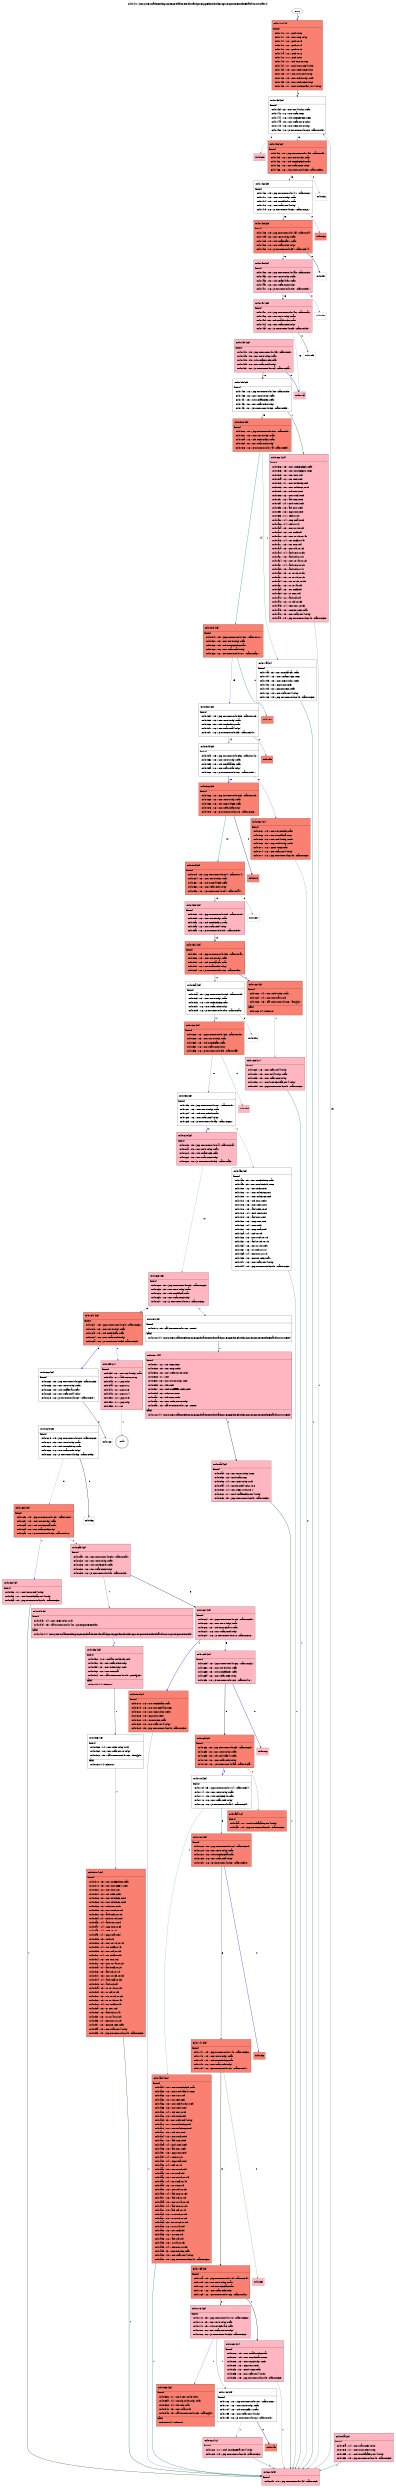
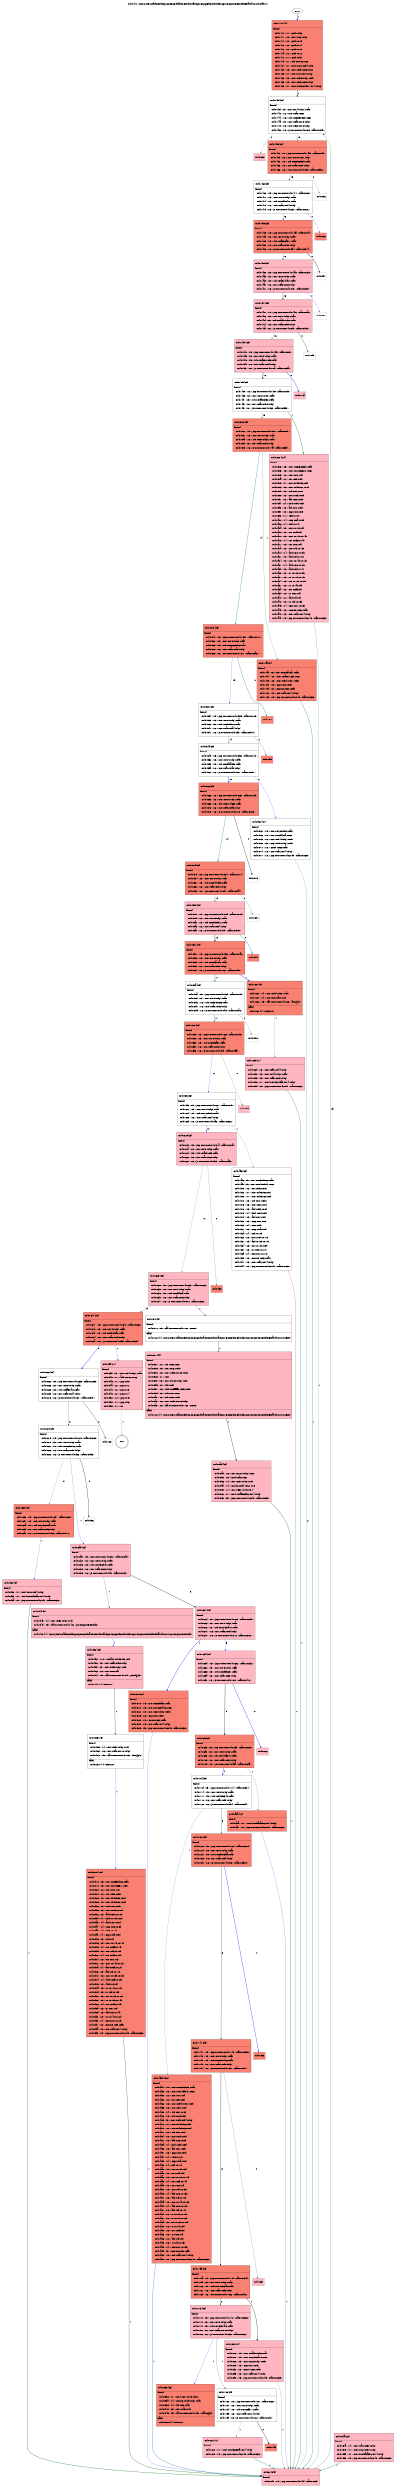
edge "0x4014b7 [25]" -> "0x4017ca": now "0x4014b7 [25]" -> "0x4014d0 [25]"
node "0x4017af [27]": fillcolor white -> salmon
node "0x401961 [27]": fillcolor salmon -> white
node "0x402018": fillcolor salmon -> white
node "0x401f1b": added
node "0x401f03": added
edge "0x401660 [25]" -> "0x401679 [25]": added, label "8"
node "Final": label "Final" -> "Exit"
edge "0x401692 [25]" -> "0x4016ab [25]": now "0x401679 [25]" -> "0x4016ab [25]"
edge "0x401aea [12]" -> "0x40204e [5]": added, label "1"
